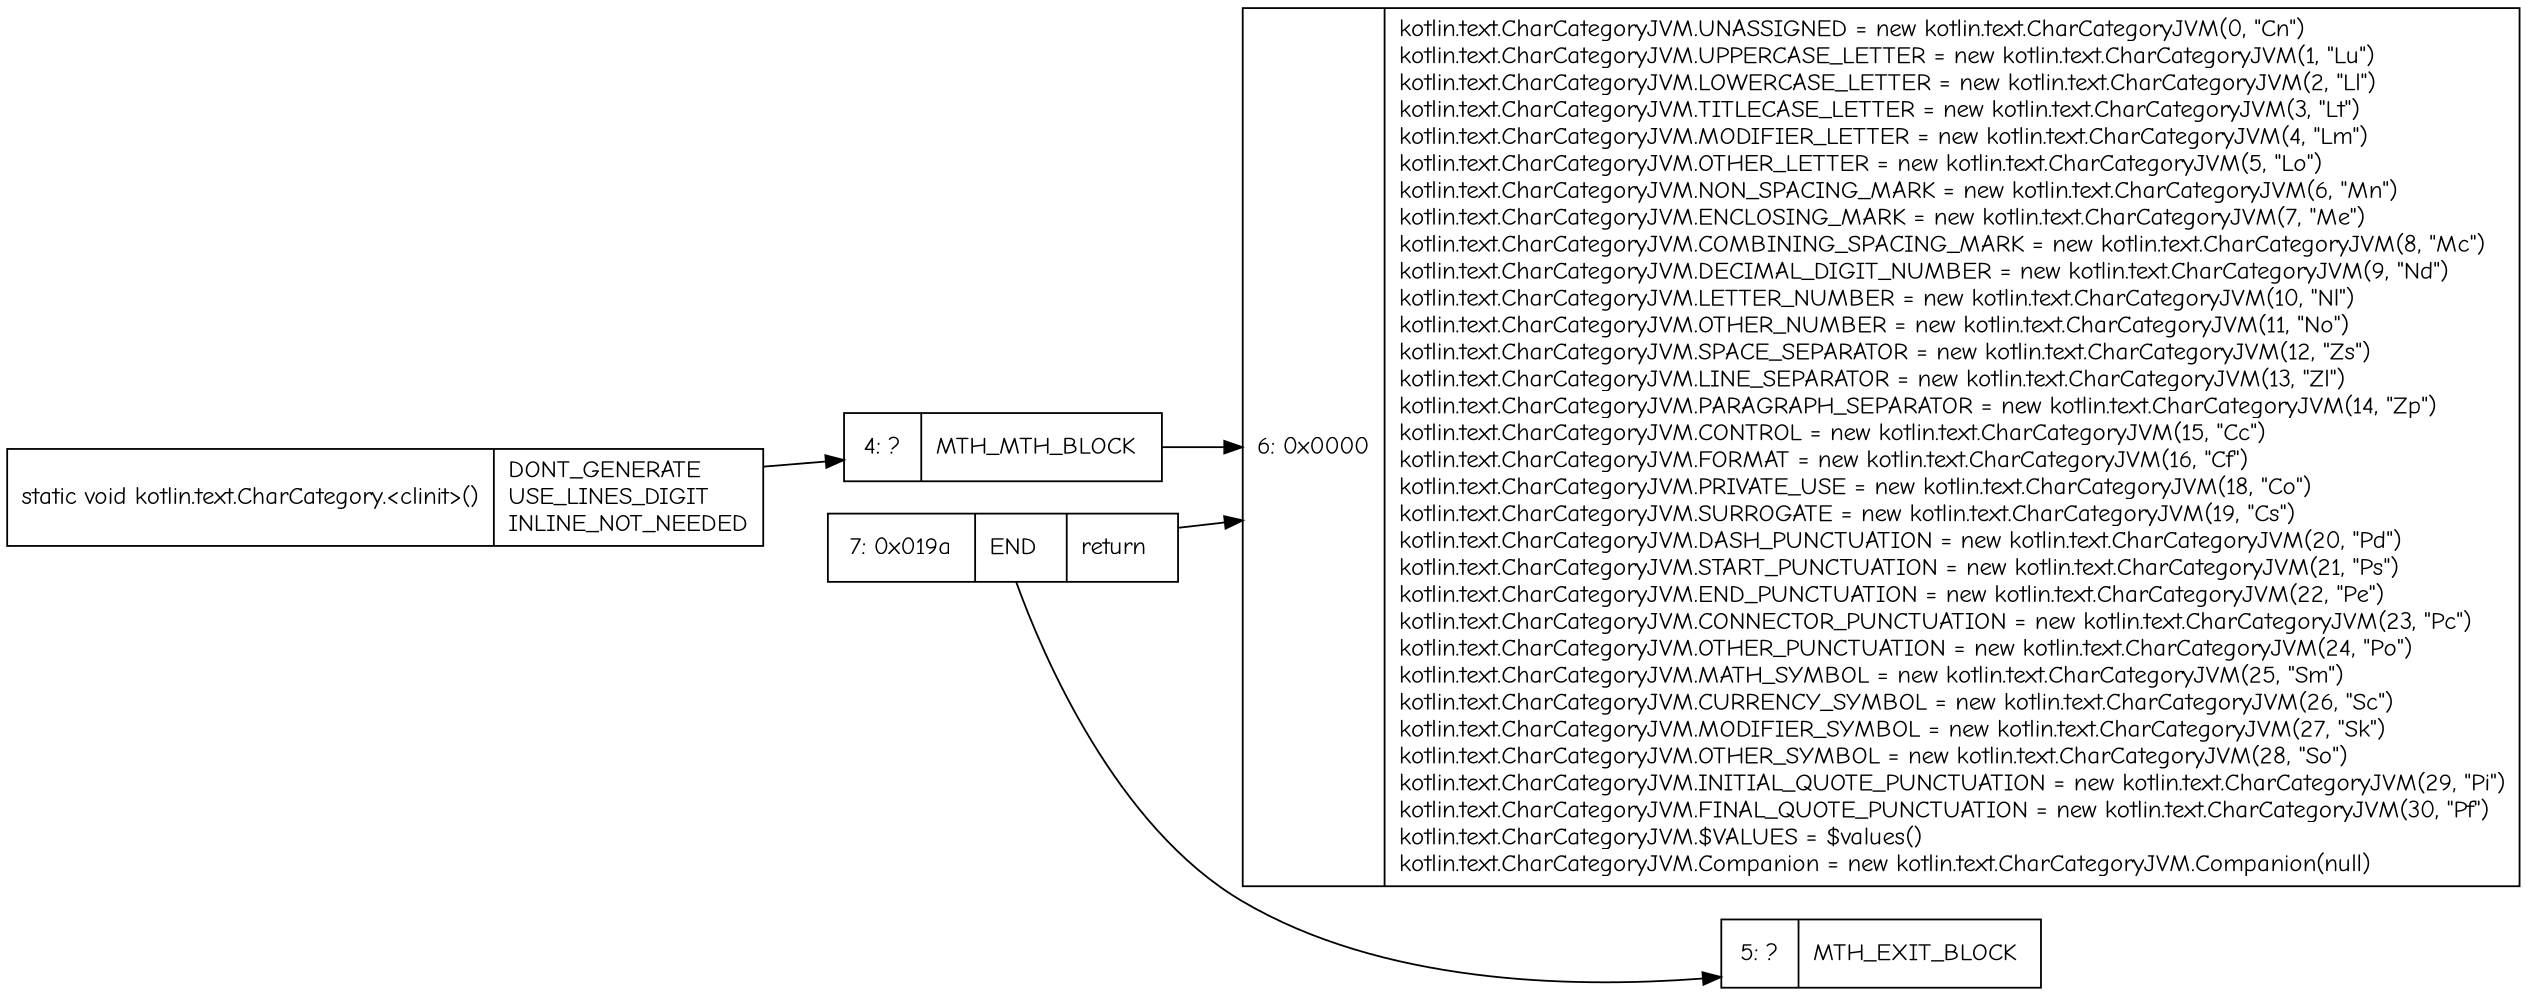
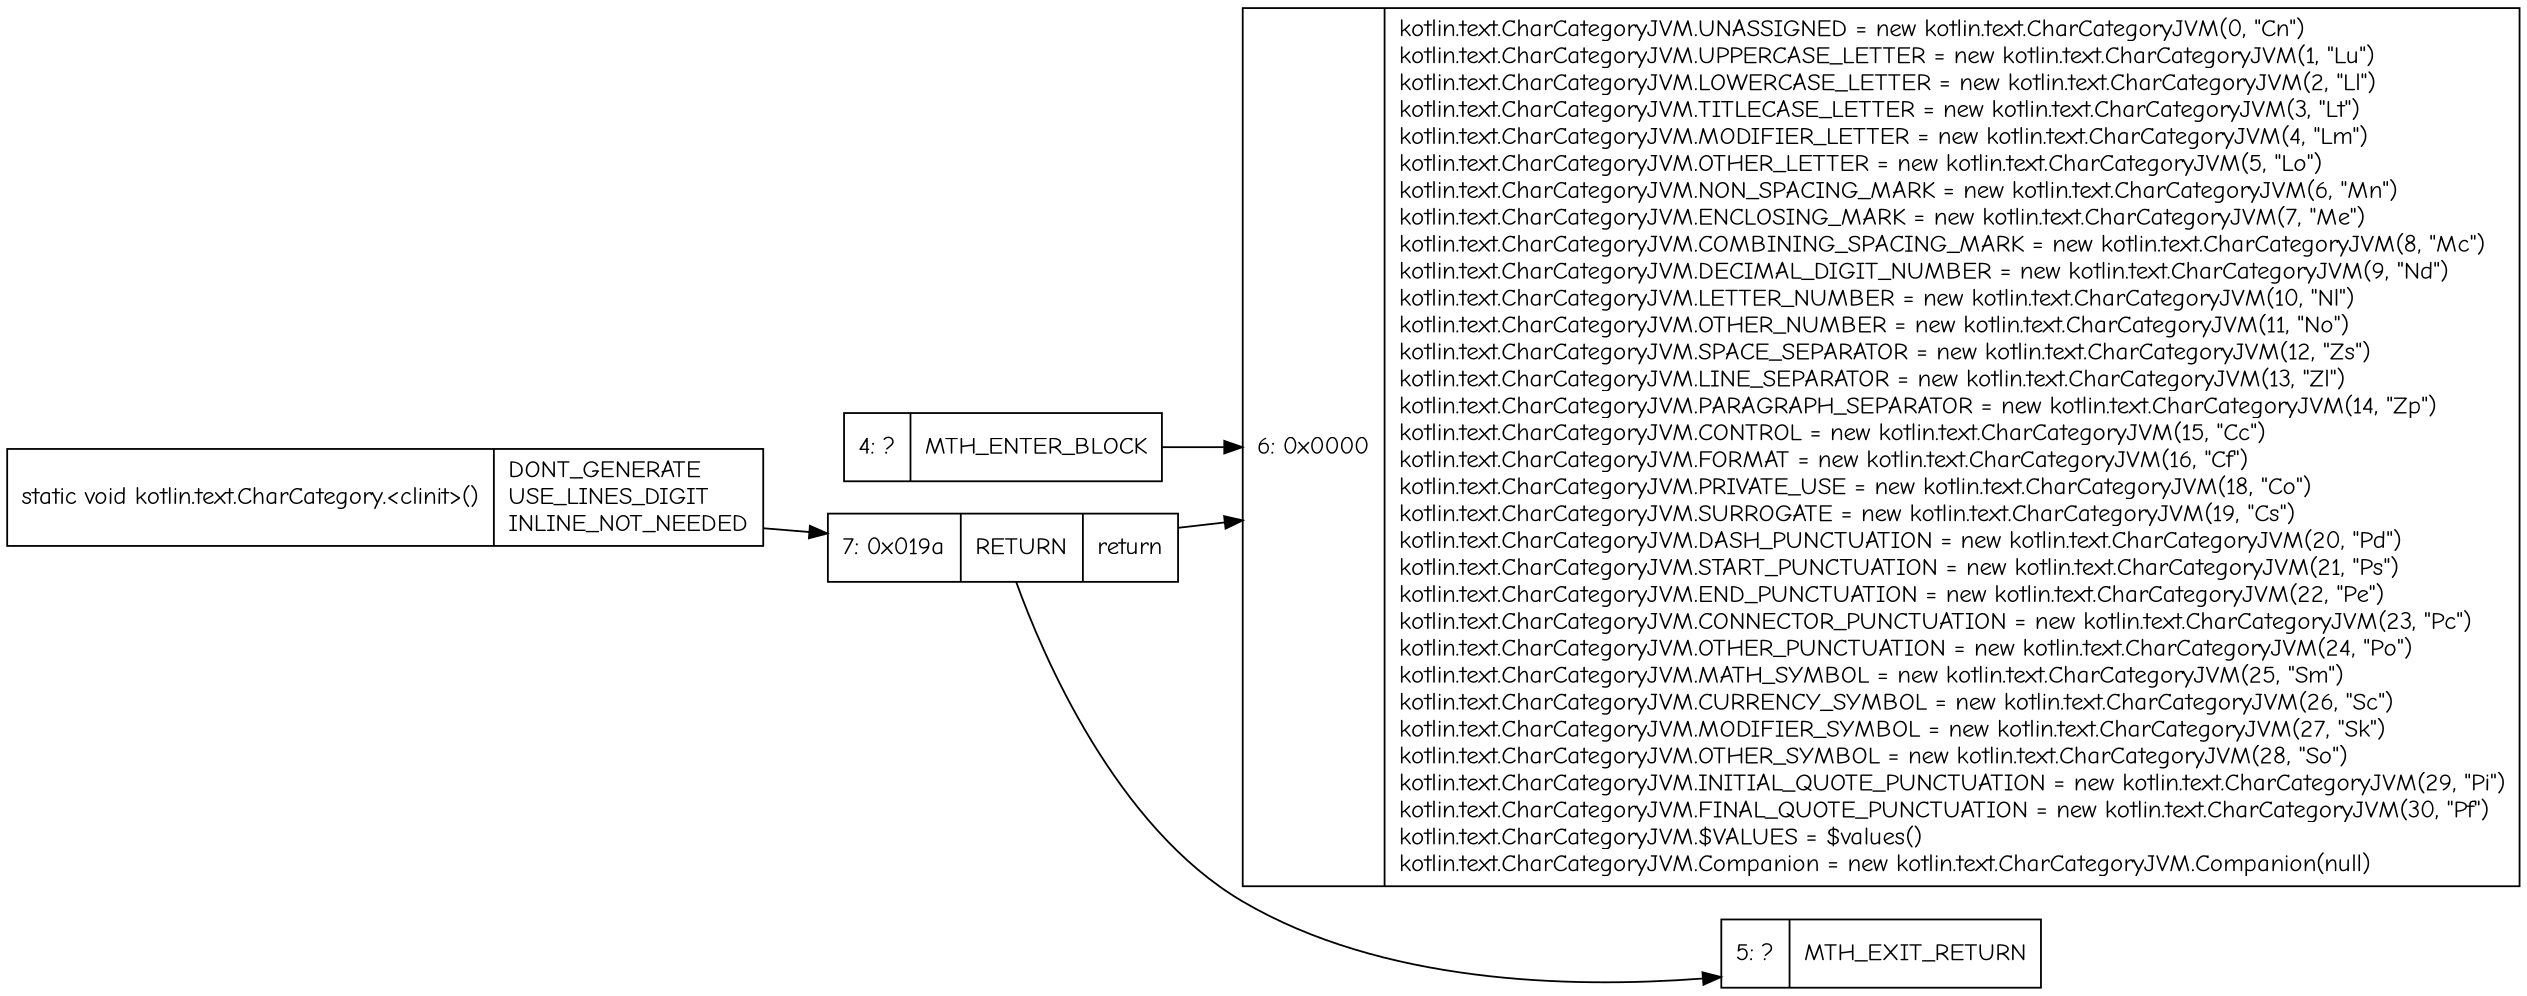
node "4: ?": text "MTH_MTH_BLOCK" -> "MTH_ENTER_BLOCK"
edge "static void kotlin.text.CharCategory.<clinit>()" -> "4: ?": now "static void kotlin.text.CharCategory.<clinit>()" -> "7: 0x019a"
node "7: 0x019a": text "END" -> "RETURN"
node "5: ?": text "MTH_EXIT_BLOCK" -> "MTH_EXIT_RETURN"
